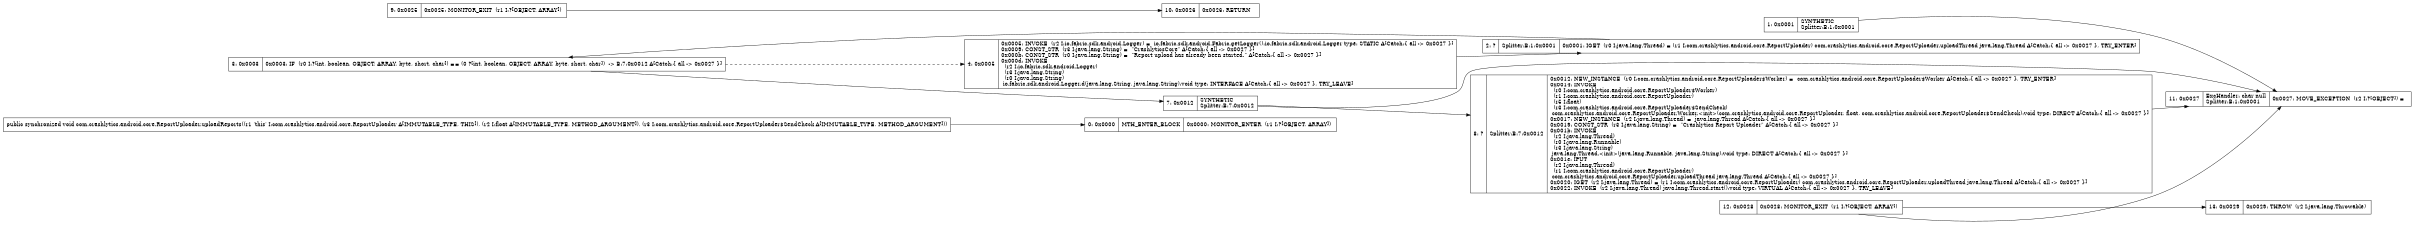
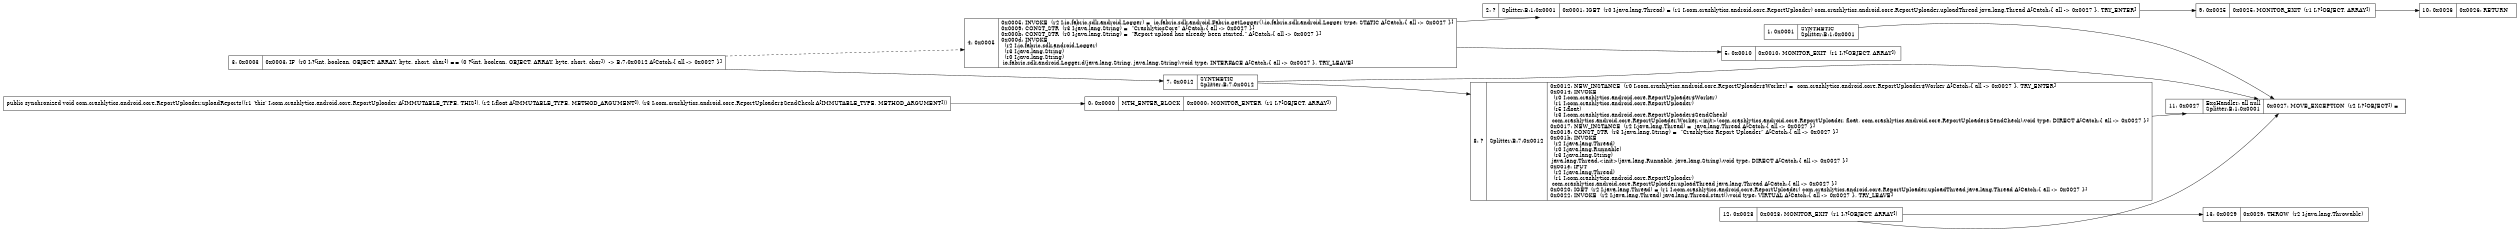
edge "2: ?" -> "3: 0x0003": now "2: ?" -> "9: 0x0025"
node "5: 0x0010": added
node "11: 0x0027": text "ExcHandler: char null" -> "ExcHandler: all null"
